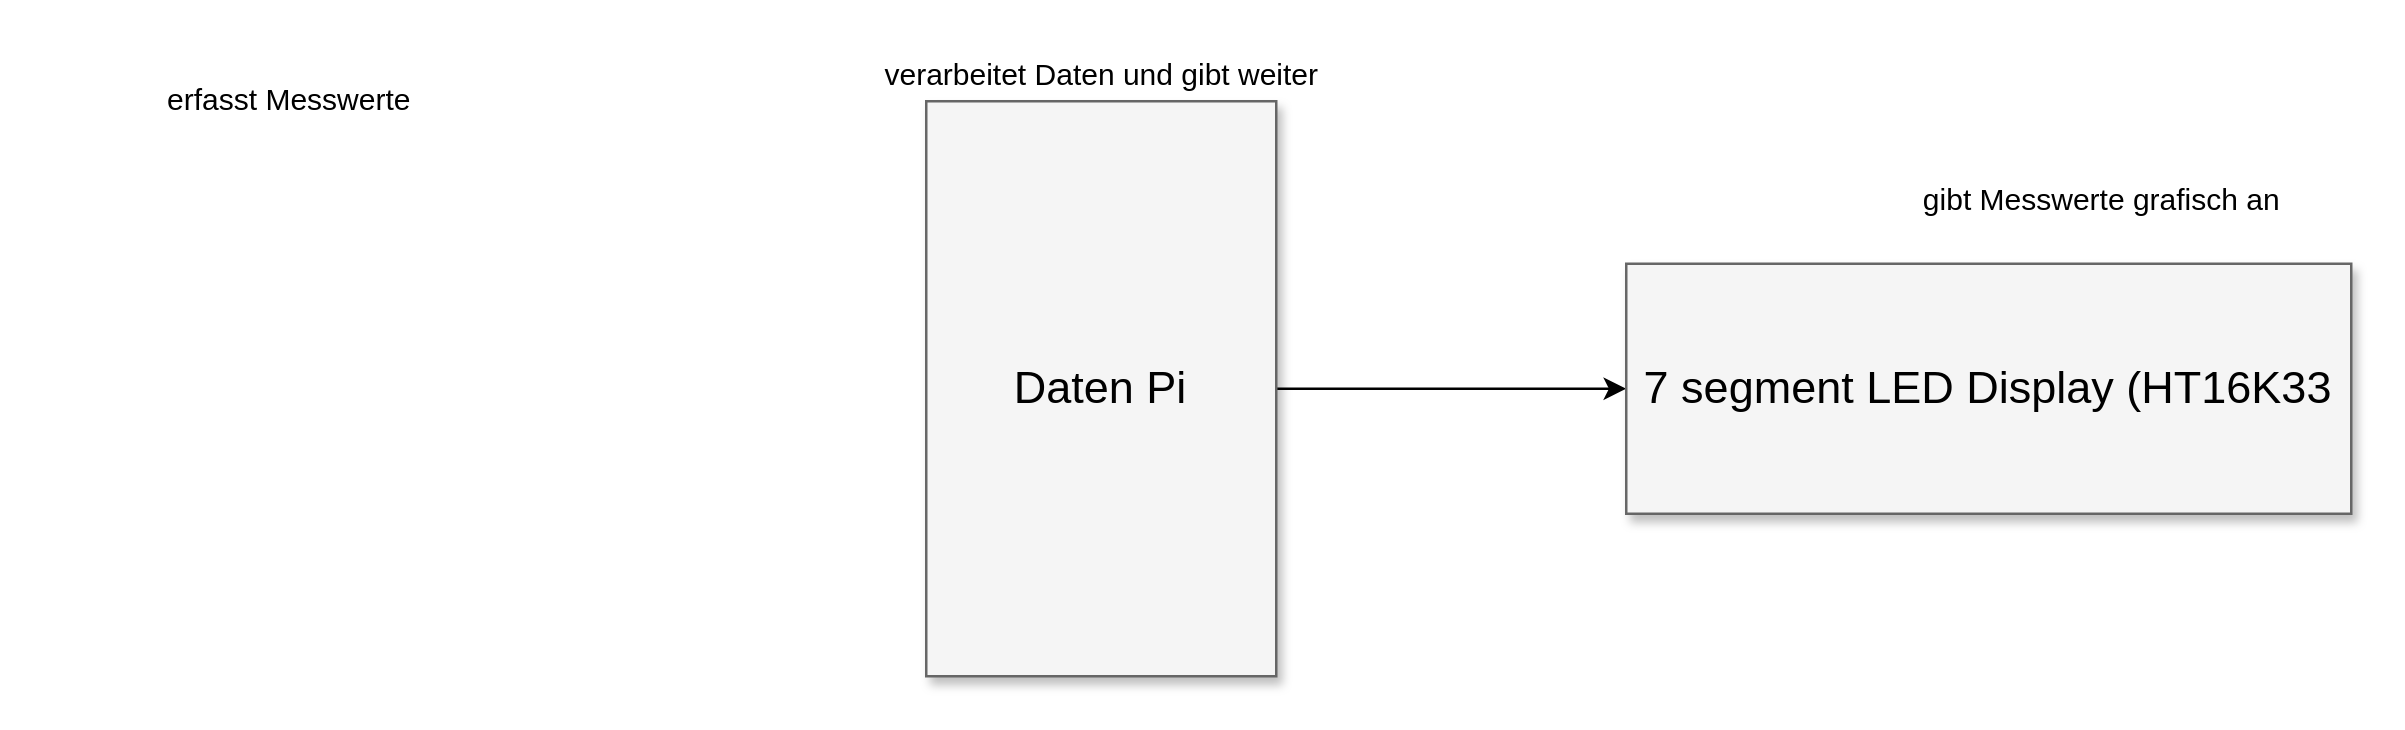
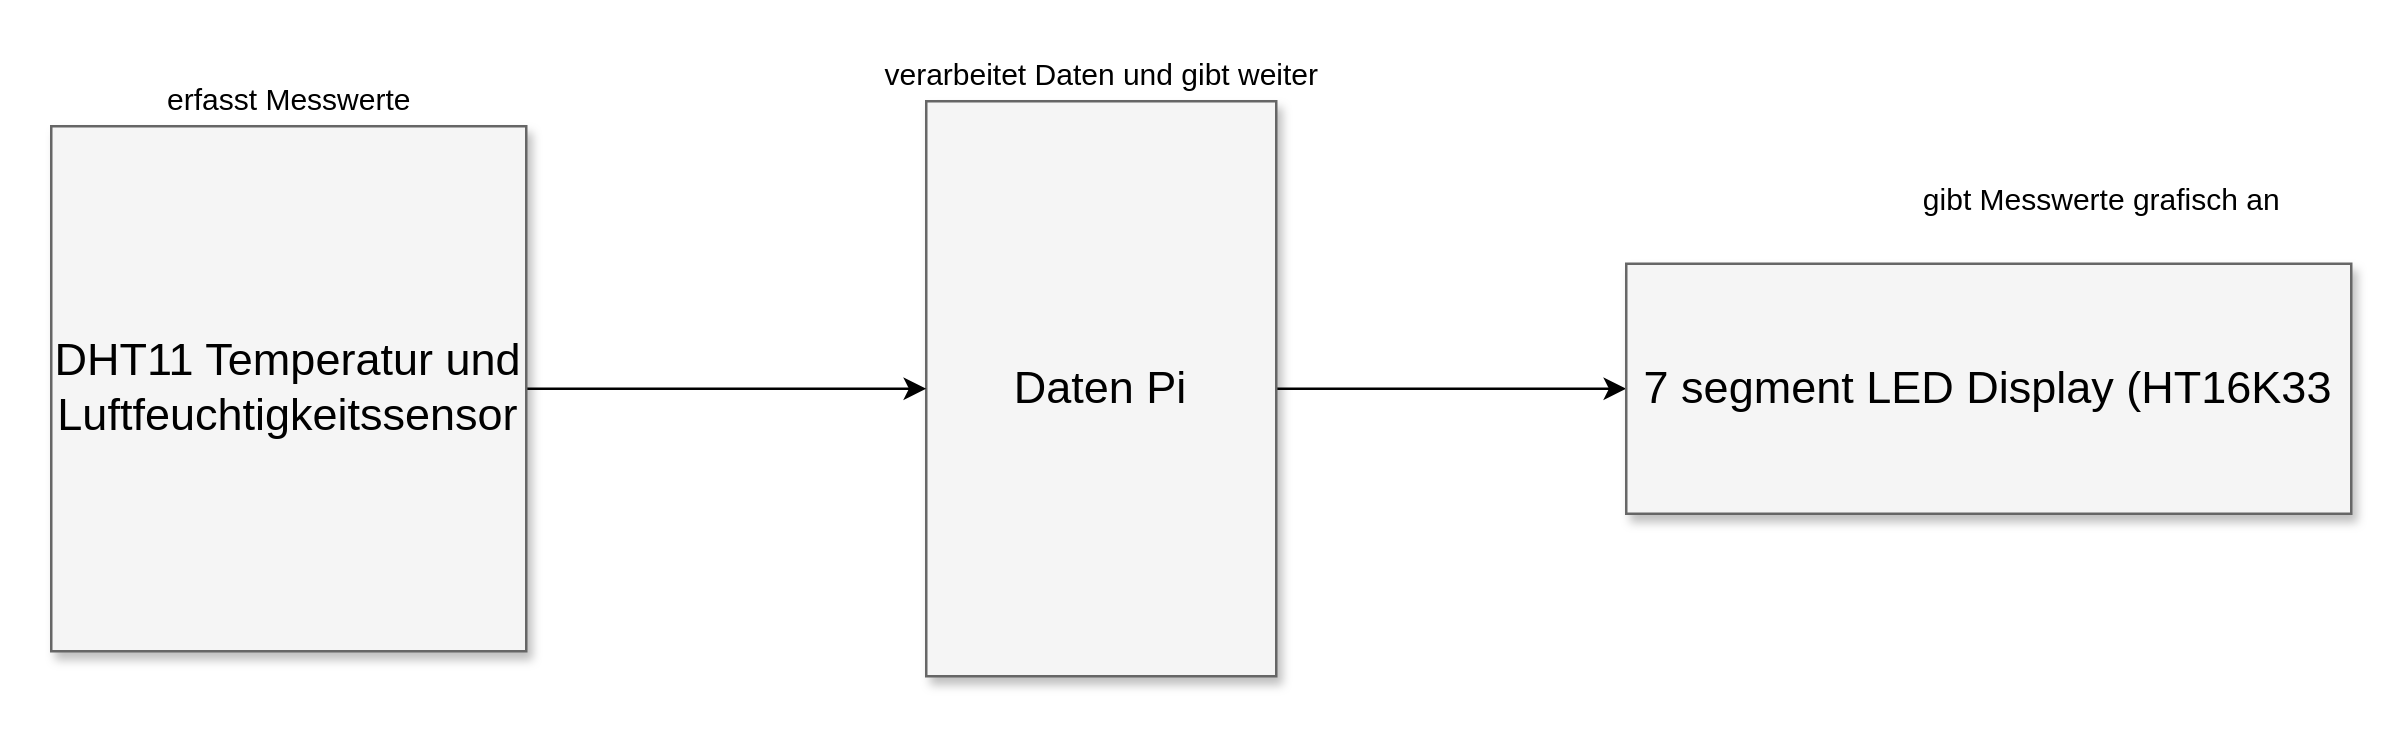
node "DHT11 Temperatur und Luftfeuchtigkeitssensor": added
edge "DHT11 Temperatur und Luftfeuchtigkeitssensor" -> "Daten Pi": added
